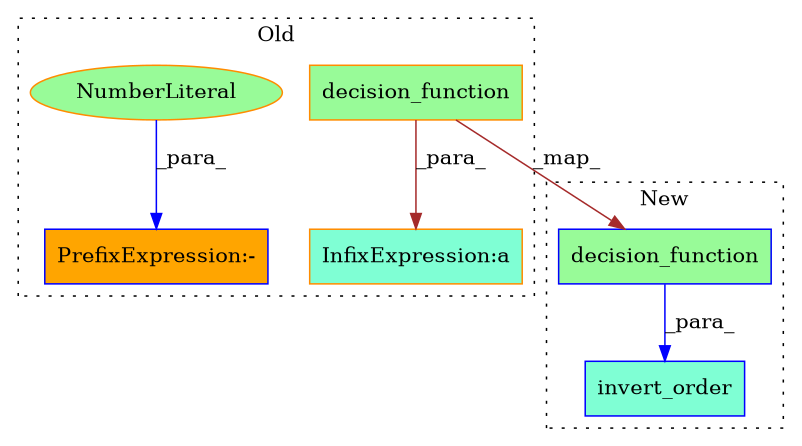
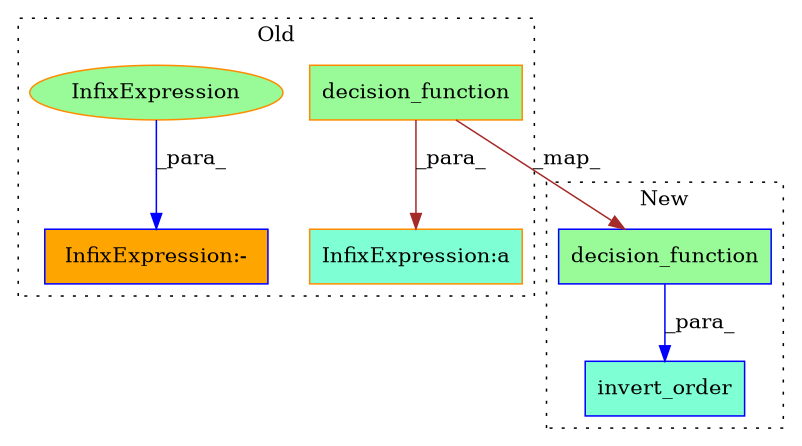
node "NumberLiteral": label "NumberLiteral" -> "InfixExpression"
node "PrefixExpression:-": label "PrefixExpression:-" -> "InfixExpression:-"
